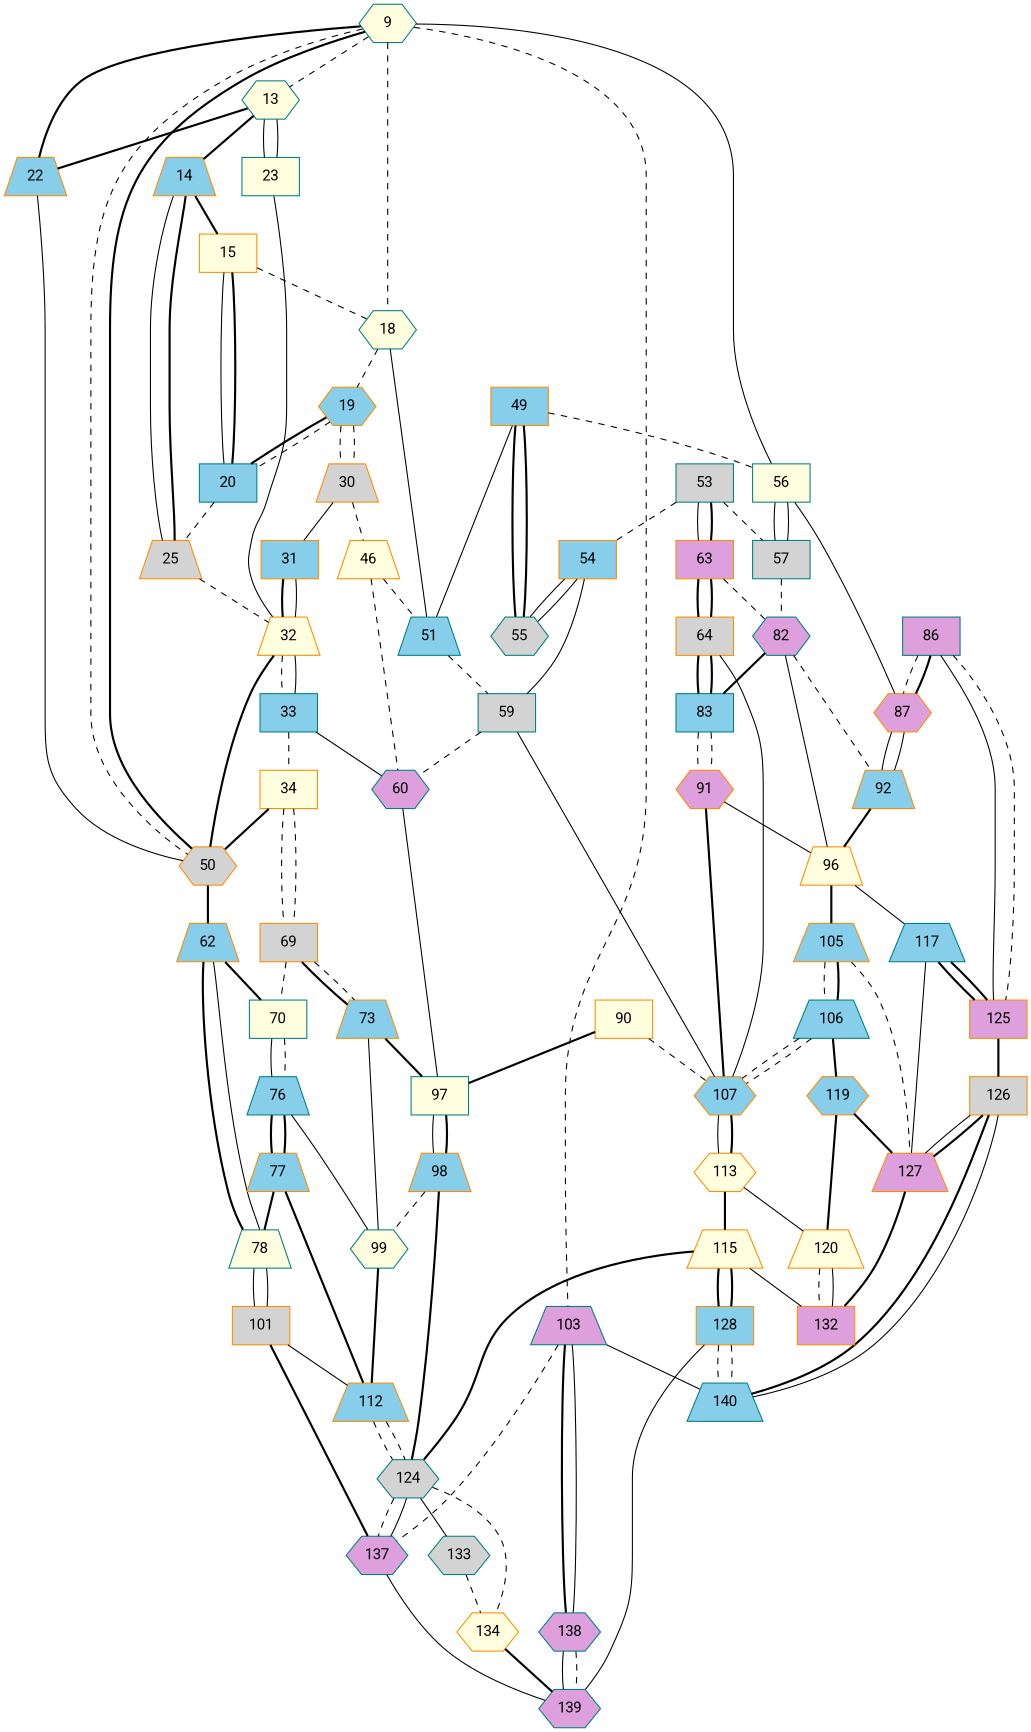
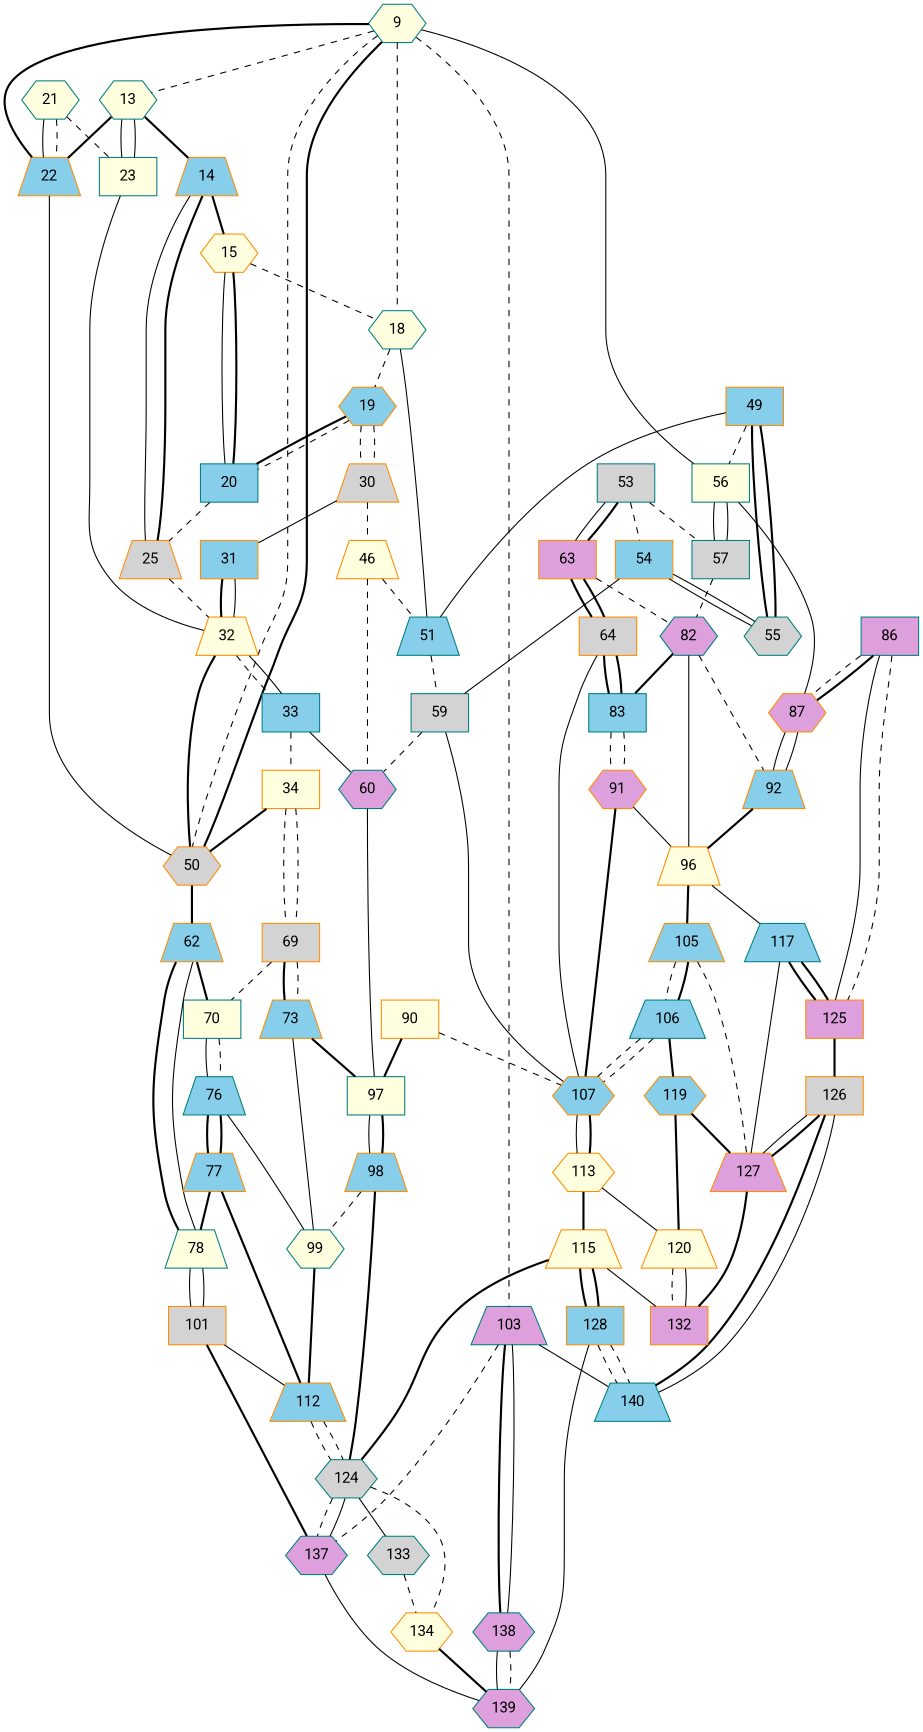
node "21": added
node "15": shape box -> hexagon
